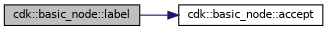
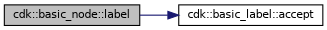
node "cdk::basic_node::accept": label "cdk::basic_node::accept" -> "cdk::basic_label::accept"
